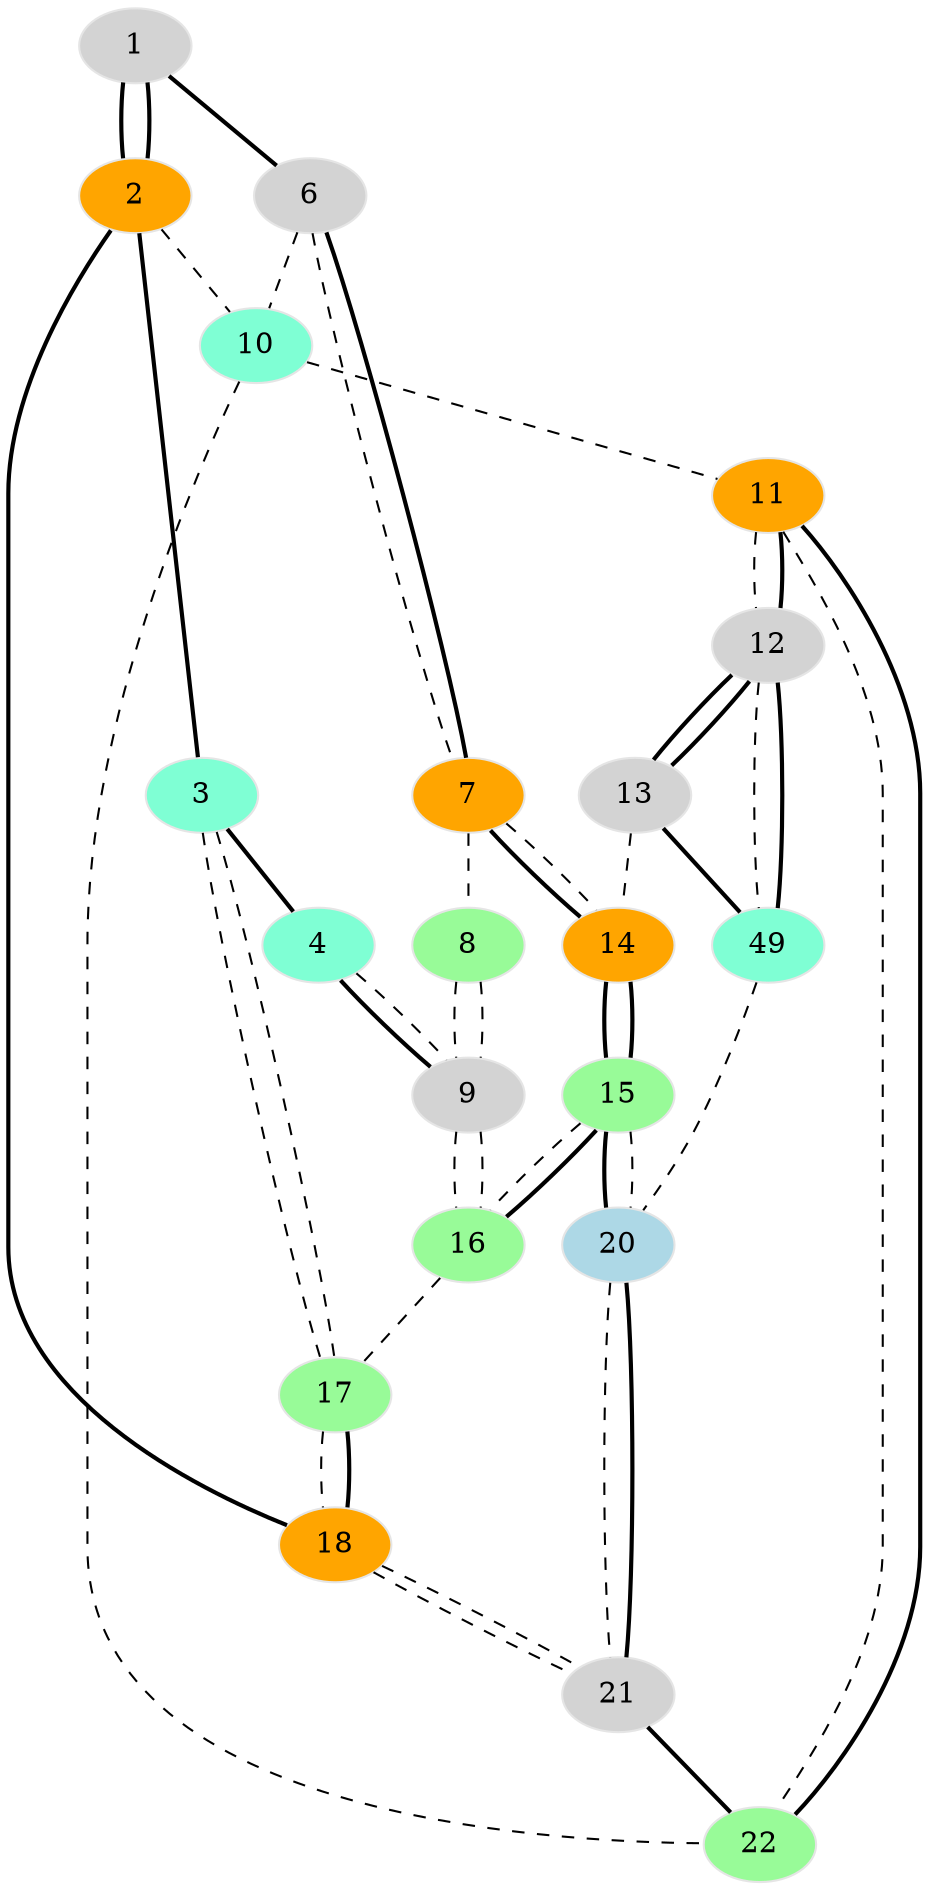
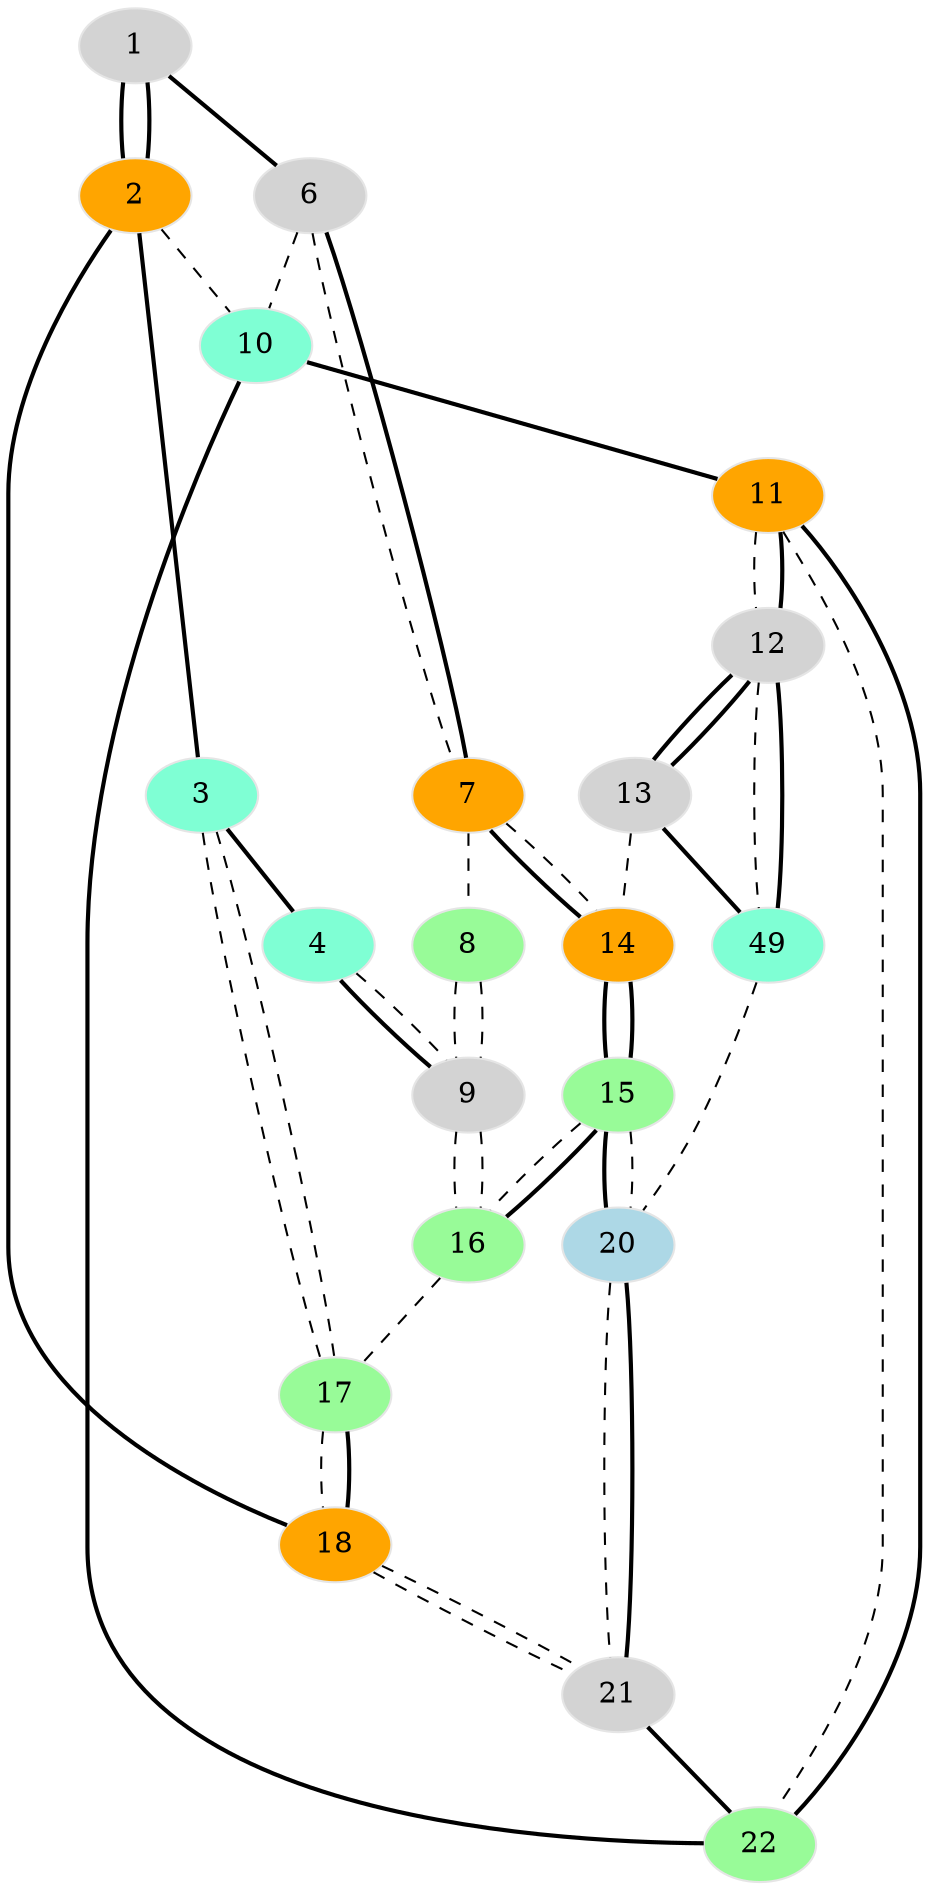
edge "10" -- "11": style dashed -> bold
edge "10" -- "22": style dashed -> bold
